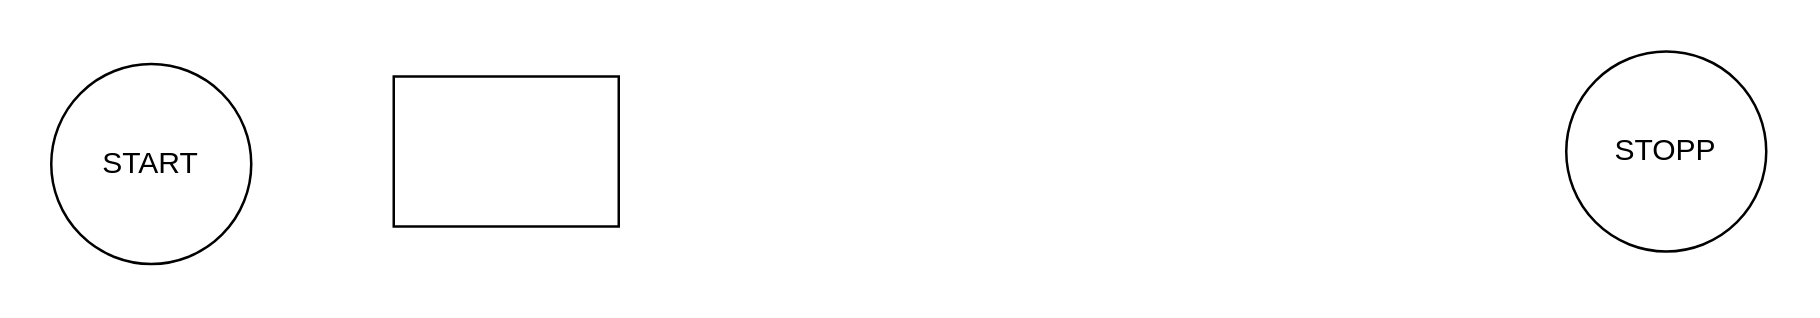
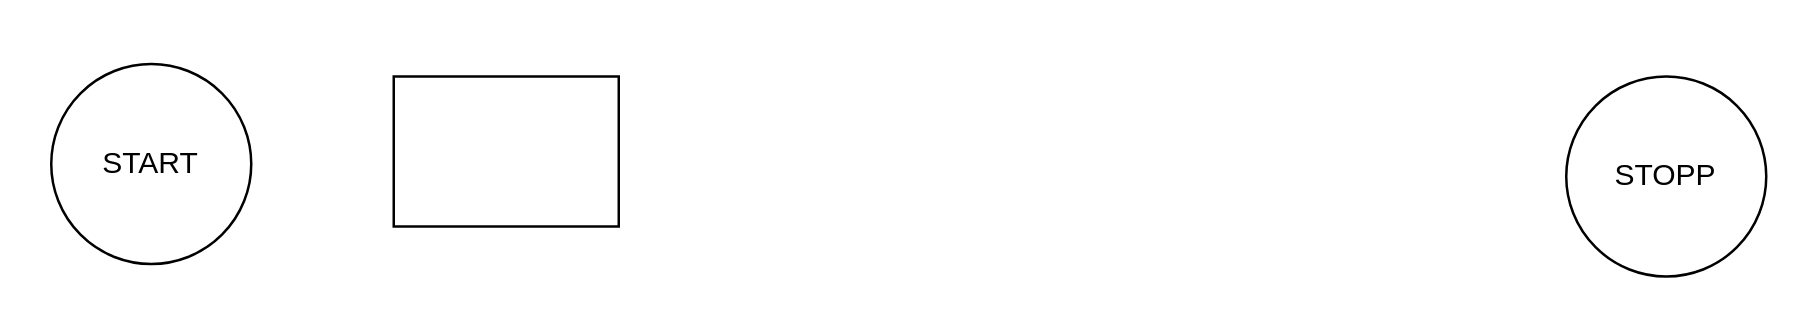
node "STOPP": moved (1666, 151) -> (1666, 176)
